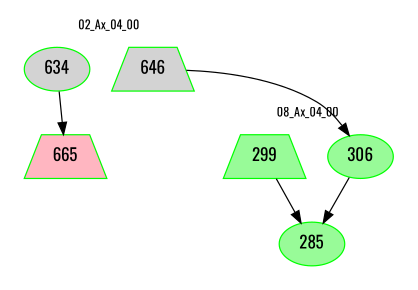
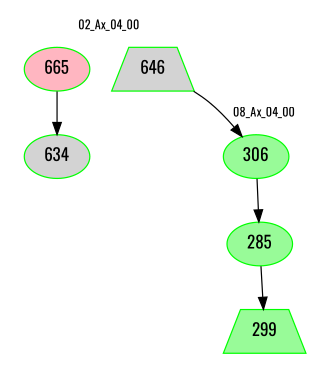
edge "634" -> "665": reversed
node "665": shape trapezium -> ellipse
edge "299" -> "285": reversed
